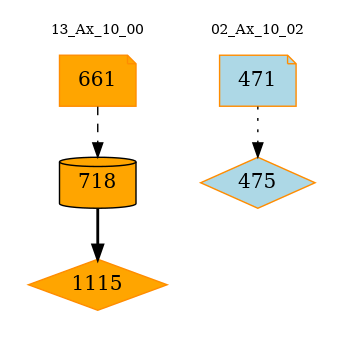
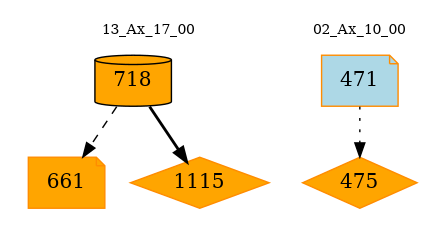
cluster "13_Ax_10_00": label "13_Ax_10_00" -> "13_Ax_17_00"
cluster "02_Ax_10_02": label "02_Ax_10_02" -> "02_Ax_10_00"
edge "661" -> "718": reversed
node "475": fillcolor lightblue -> orange
